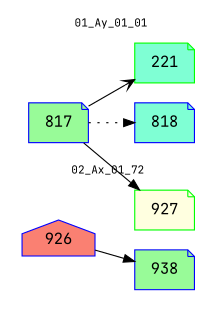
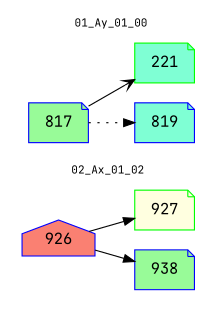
cluster "01_Ay_01_01": label "01_Ay_01_01" -> "01_Ay_01_00"
node "818": label "818" -> "819"
edge "817" -> "927": now "926" -> "927"
cluster "02_Ax_01_72": label "02_Ax_01_72" -> "02_Ax_01_02"
